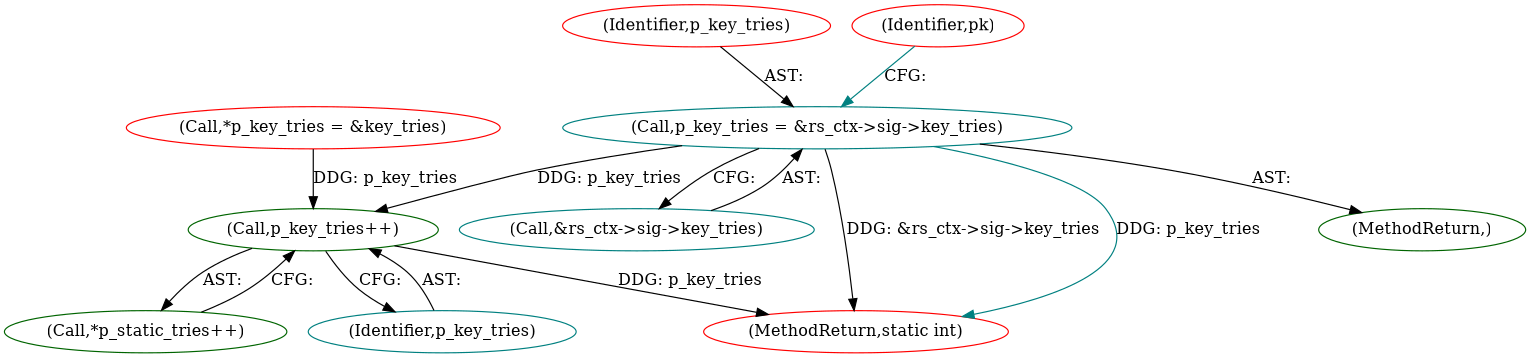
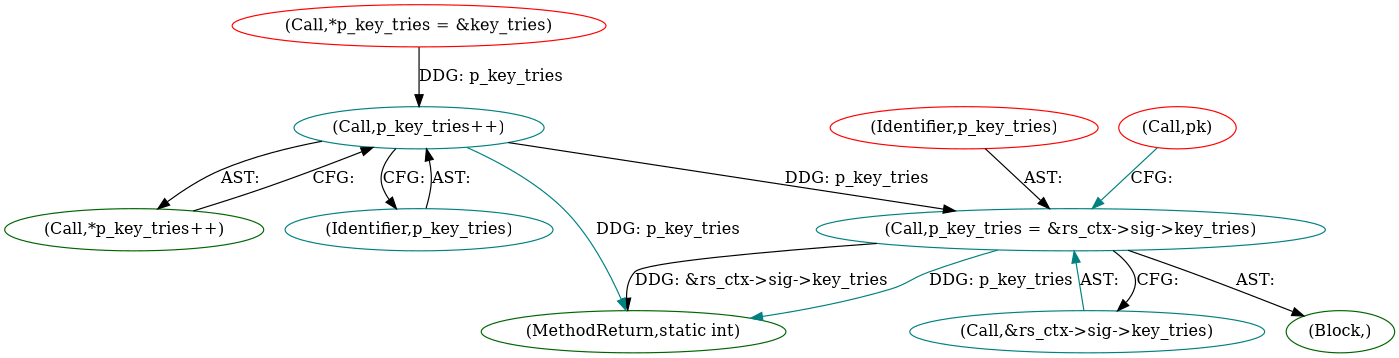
node "(Identifier,pk)": label "(Identifier,pk)" -> "(Call,pk)"
edge "(Call,p_key_tries = &rs_ctx->sig->key_tries)" -> "(Call,p_key_tries++)": reversed
edge "(Call,&rs_ctx->sig->key_tries)" -> "(Call,p_key_tries = &rs_ctx->sig->key_tries)": color black -> teal
node "(Call,p_key_tries++)": color darkgreen -> teal
node "(MethodReturn,)": label "(MethodReturn,)" -> "(Block,)"
edge "(Call,p_key_tries++)" -> "(MethodReturn,static int)": color black -> teal
node "(Call,*p_static_tries++)": label "(Call,*p_static_tries++)" -> "(Call,*p_key_tries++)"
node "(MethodReturn,static int)": color red -> darkgreen
